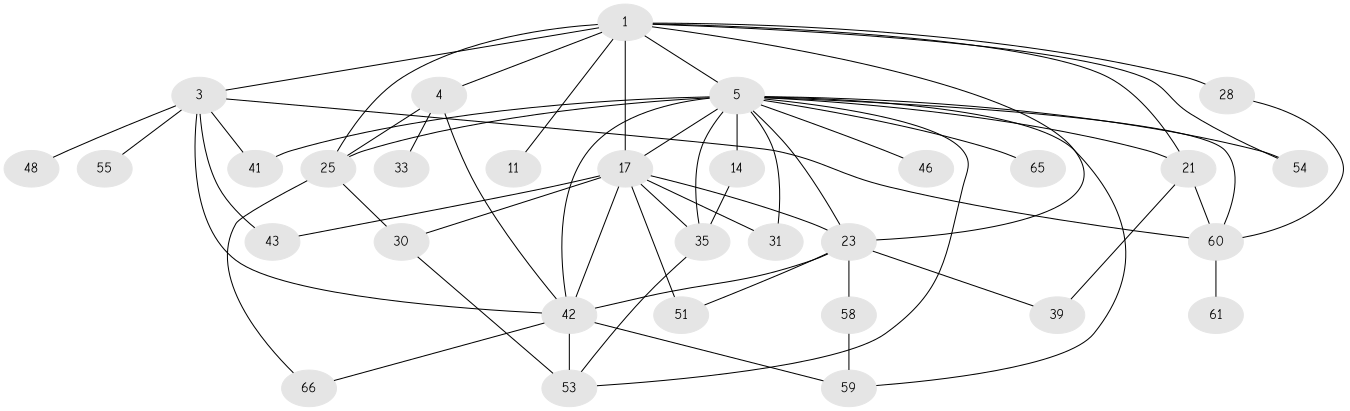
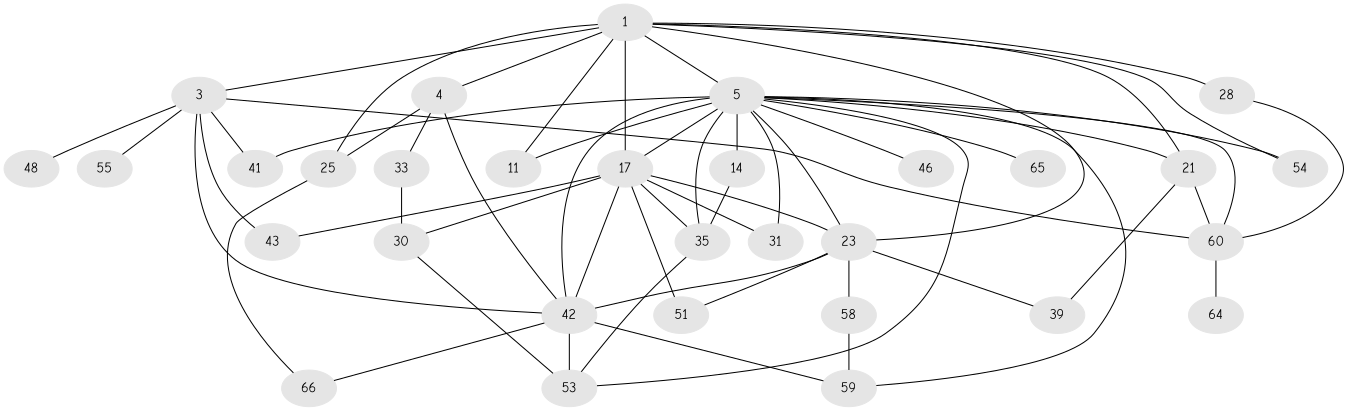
edge "5" -- "25": now "5" -- "11"
edge "25" -- "30": now "33" -- "30"
node "61": label "61" -> "64"
